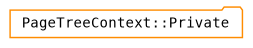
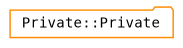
node "PageTreeContext::Private": label "PageTreeContext::Private" -> "Private::Private"
